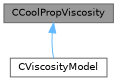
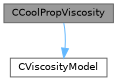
edge "CViscosityModel" -> "CCoolPropViscosity": reversed
